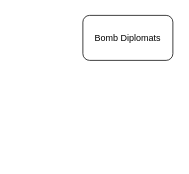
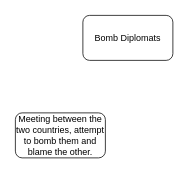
node "Meeting between the two countries, attempt to bomb them and blame the other.": added
